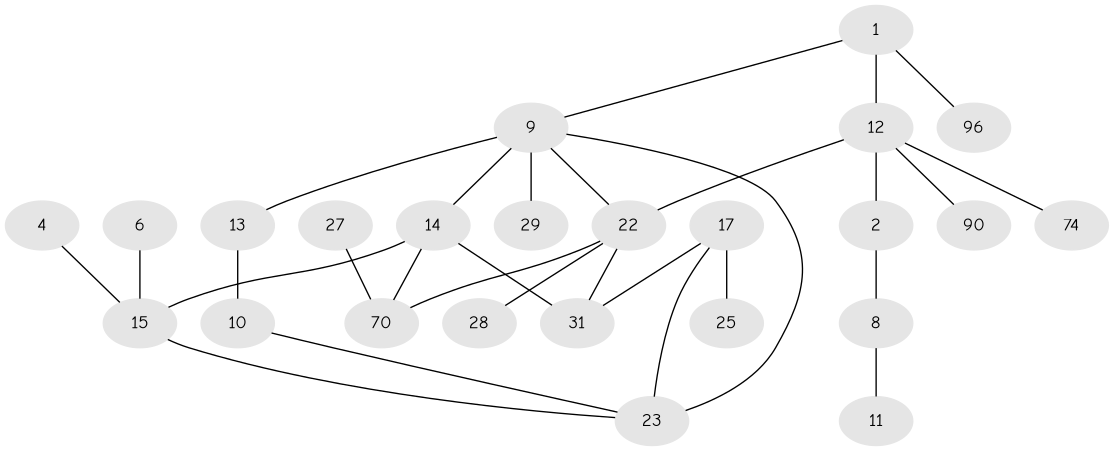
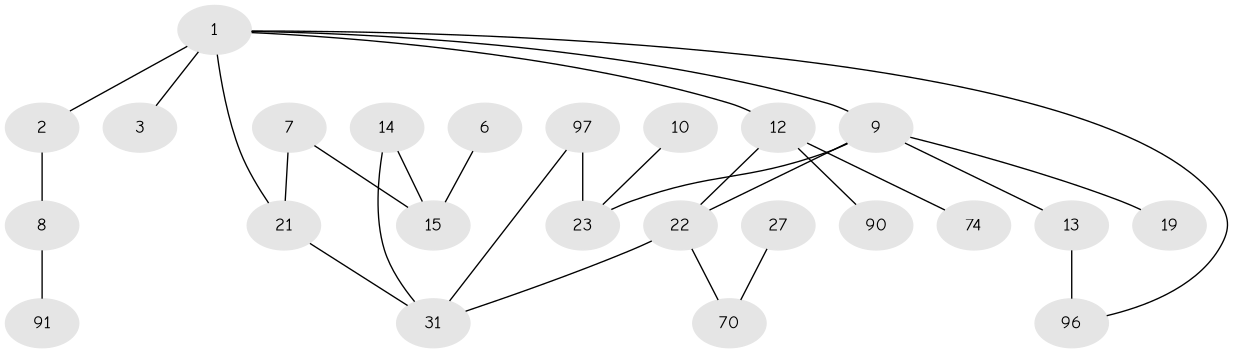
node "3": added
edge "9" -- "14": removed
edge "12" -- "2": now "1" -- "2"
node "4": label "4" -> "7"
node "21": added
node "29": label "29" -> "19"
node "17": label "17" -> "97"
edge "14" -- "70": removed
edge "13" -- "10": now "13" -- "96"
node "28": removed
node "25": removed
edge "15" -- "23": removed
node "11": label "11" -> "91"
